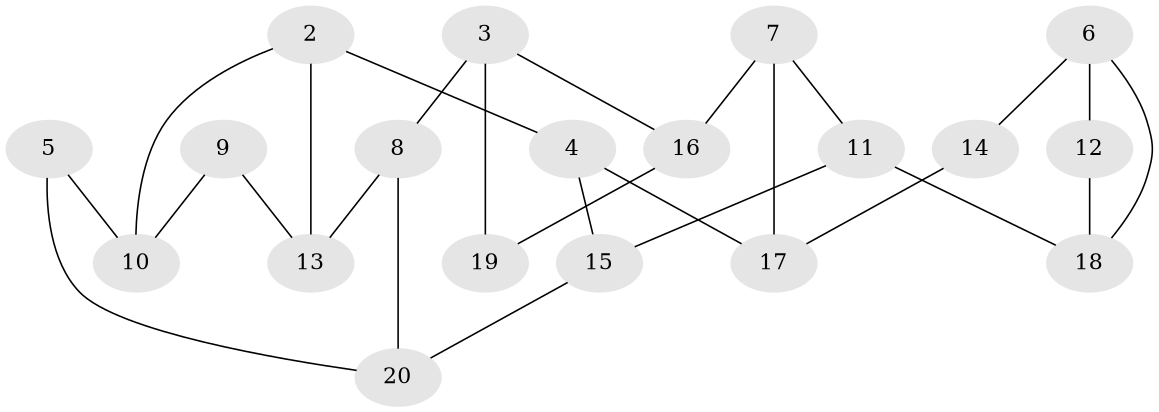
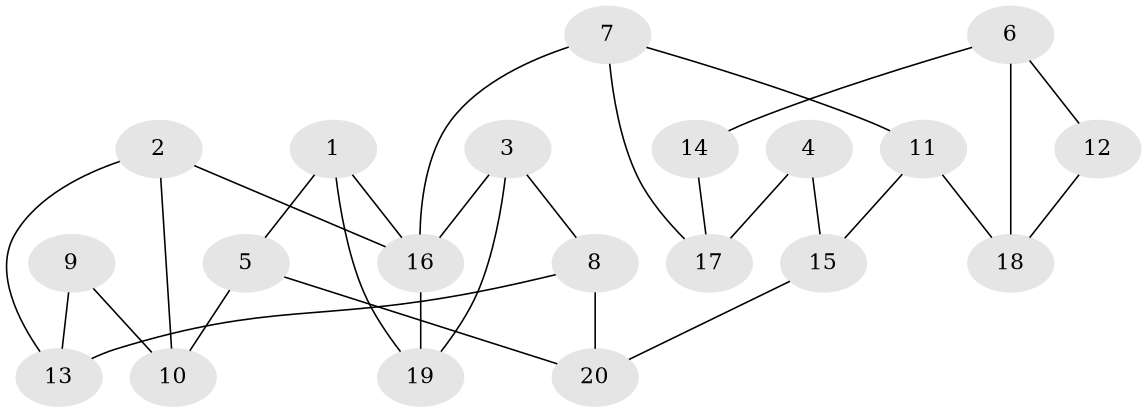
edge "2" -- "4": now "2" -- "16"
node "1": added
